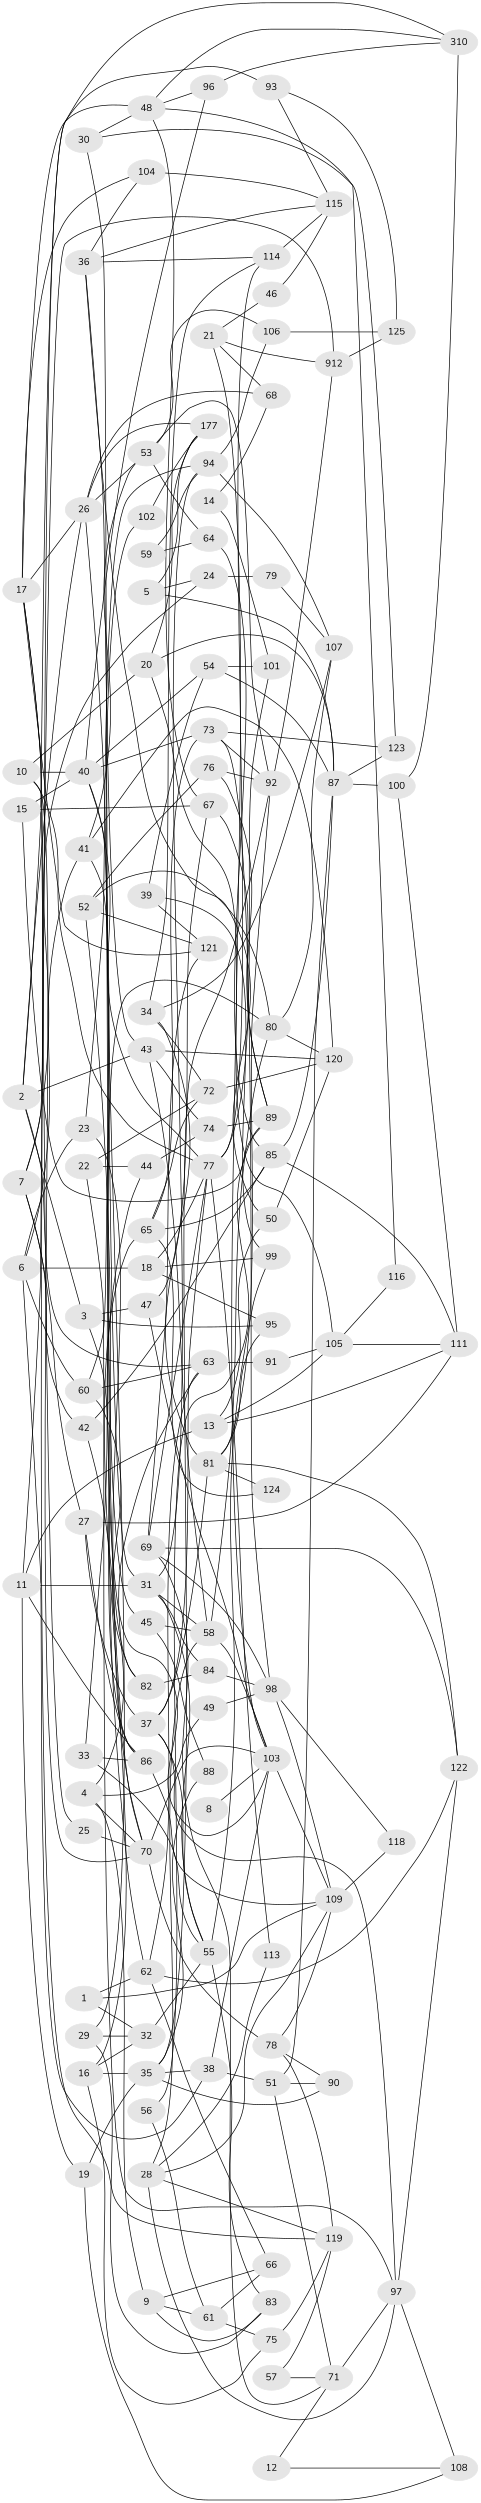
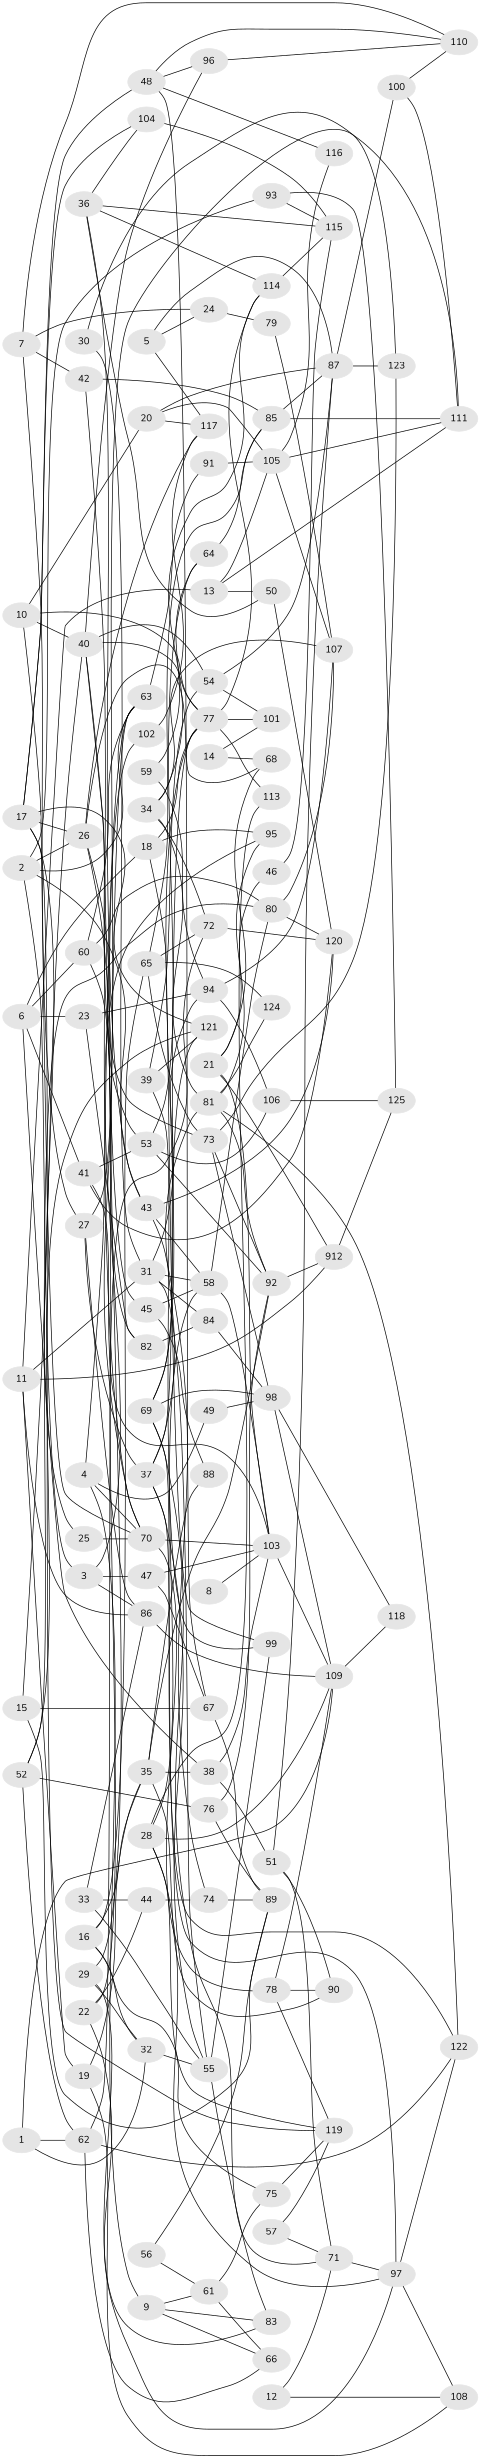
node "310": label "310" -> "110"
edge "48" -- "30": removed
node "177": label "177" -> "117"
edge "105" -- "107": added
